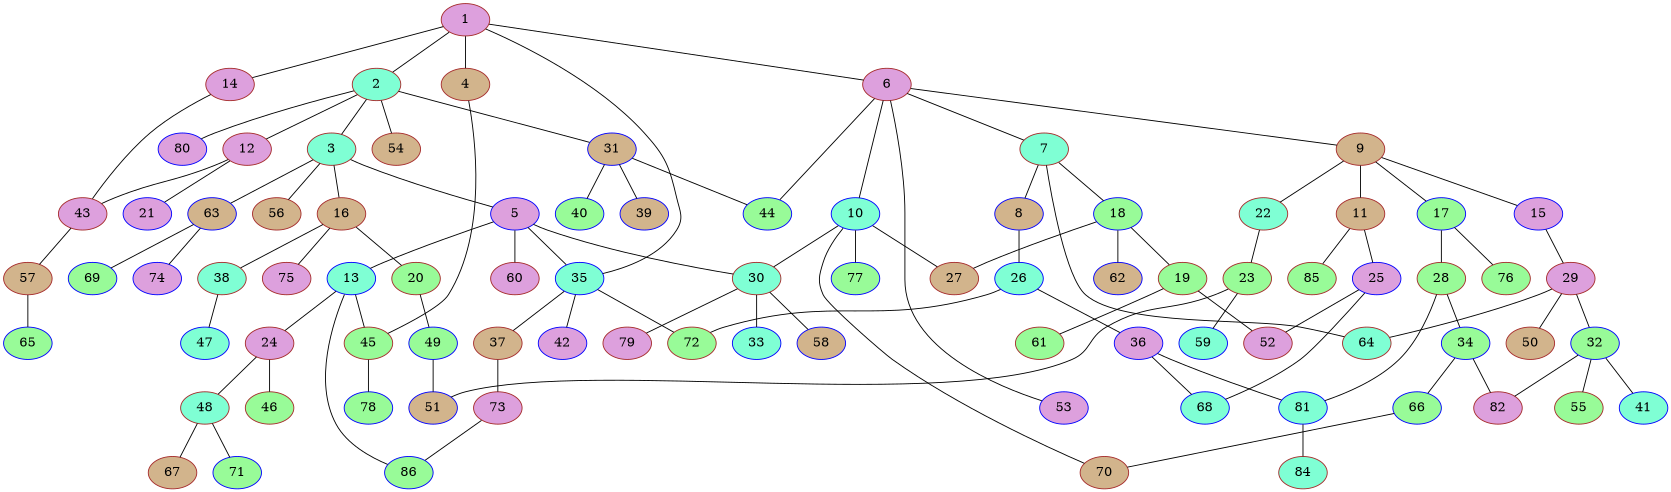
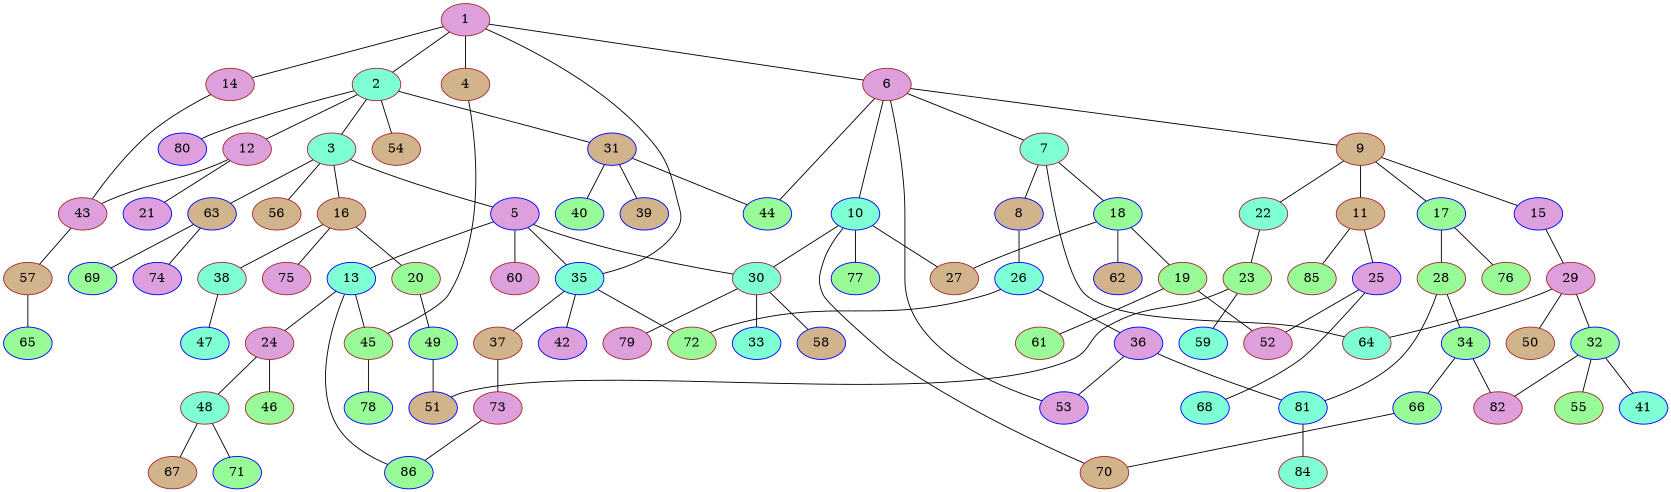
edge "36" -- "68": now "36" -- "53"
